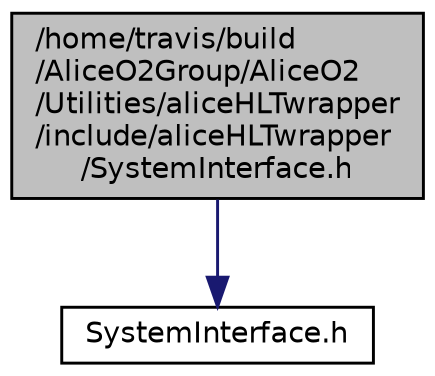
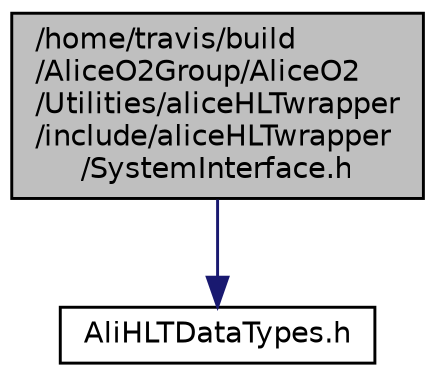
node "SystemInterface.h": label "SystemInterface.h" -> "AliHLTDataTypes.h"
